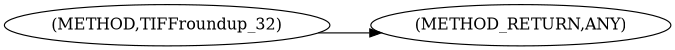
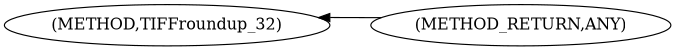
edge "(METHOD,TIFFroundup_32)" -> "(METHOD_RETURN,ANY)": reversed
